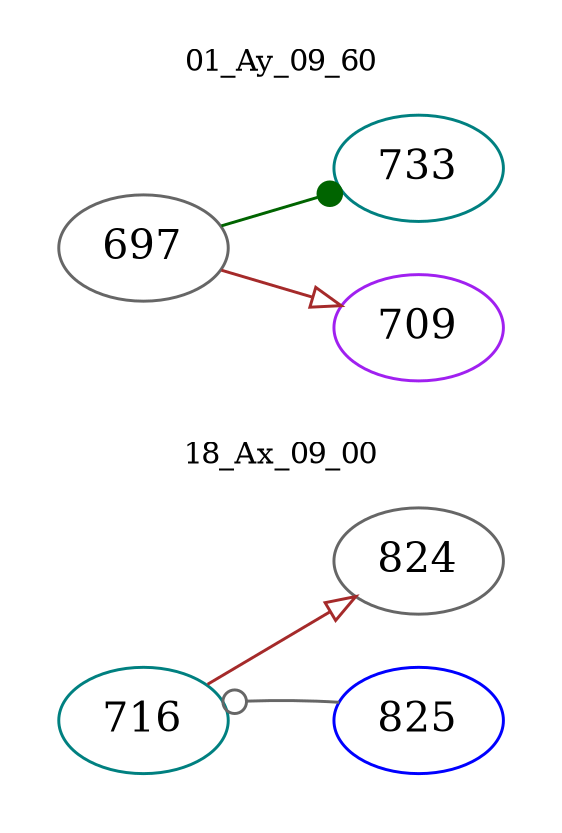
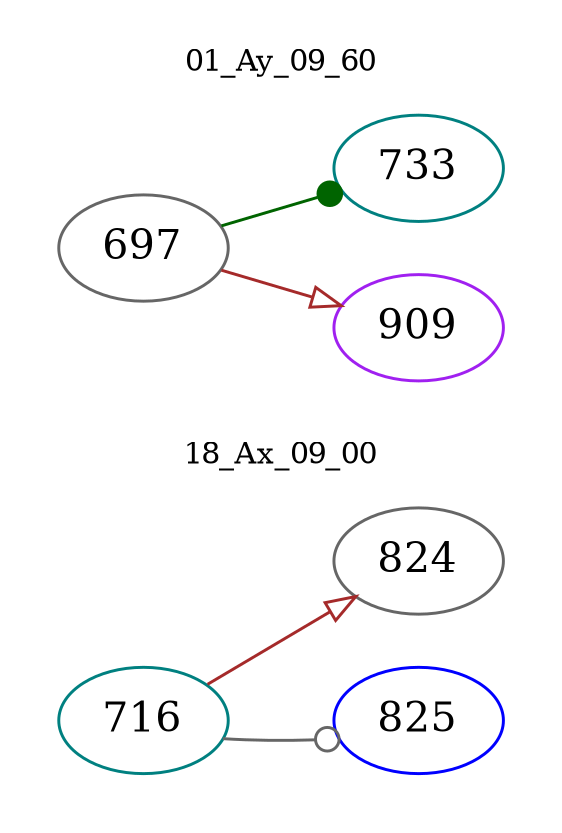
node "709": label "709" -> "909"
edge "825" -> "716": reversed
